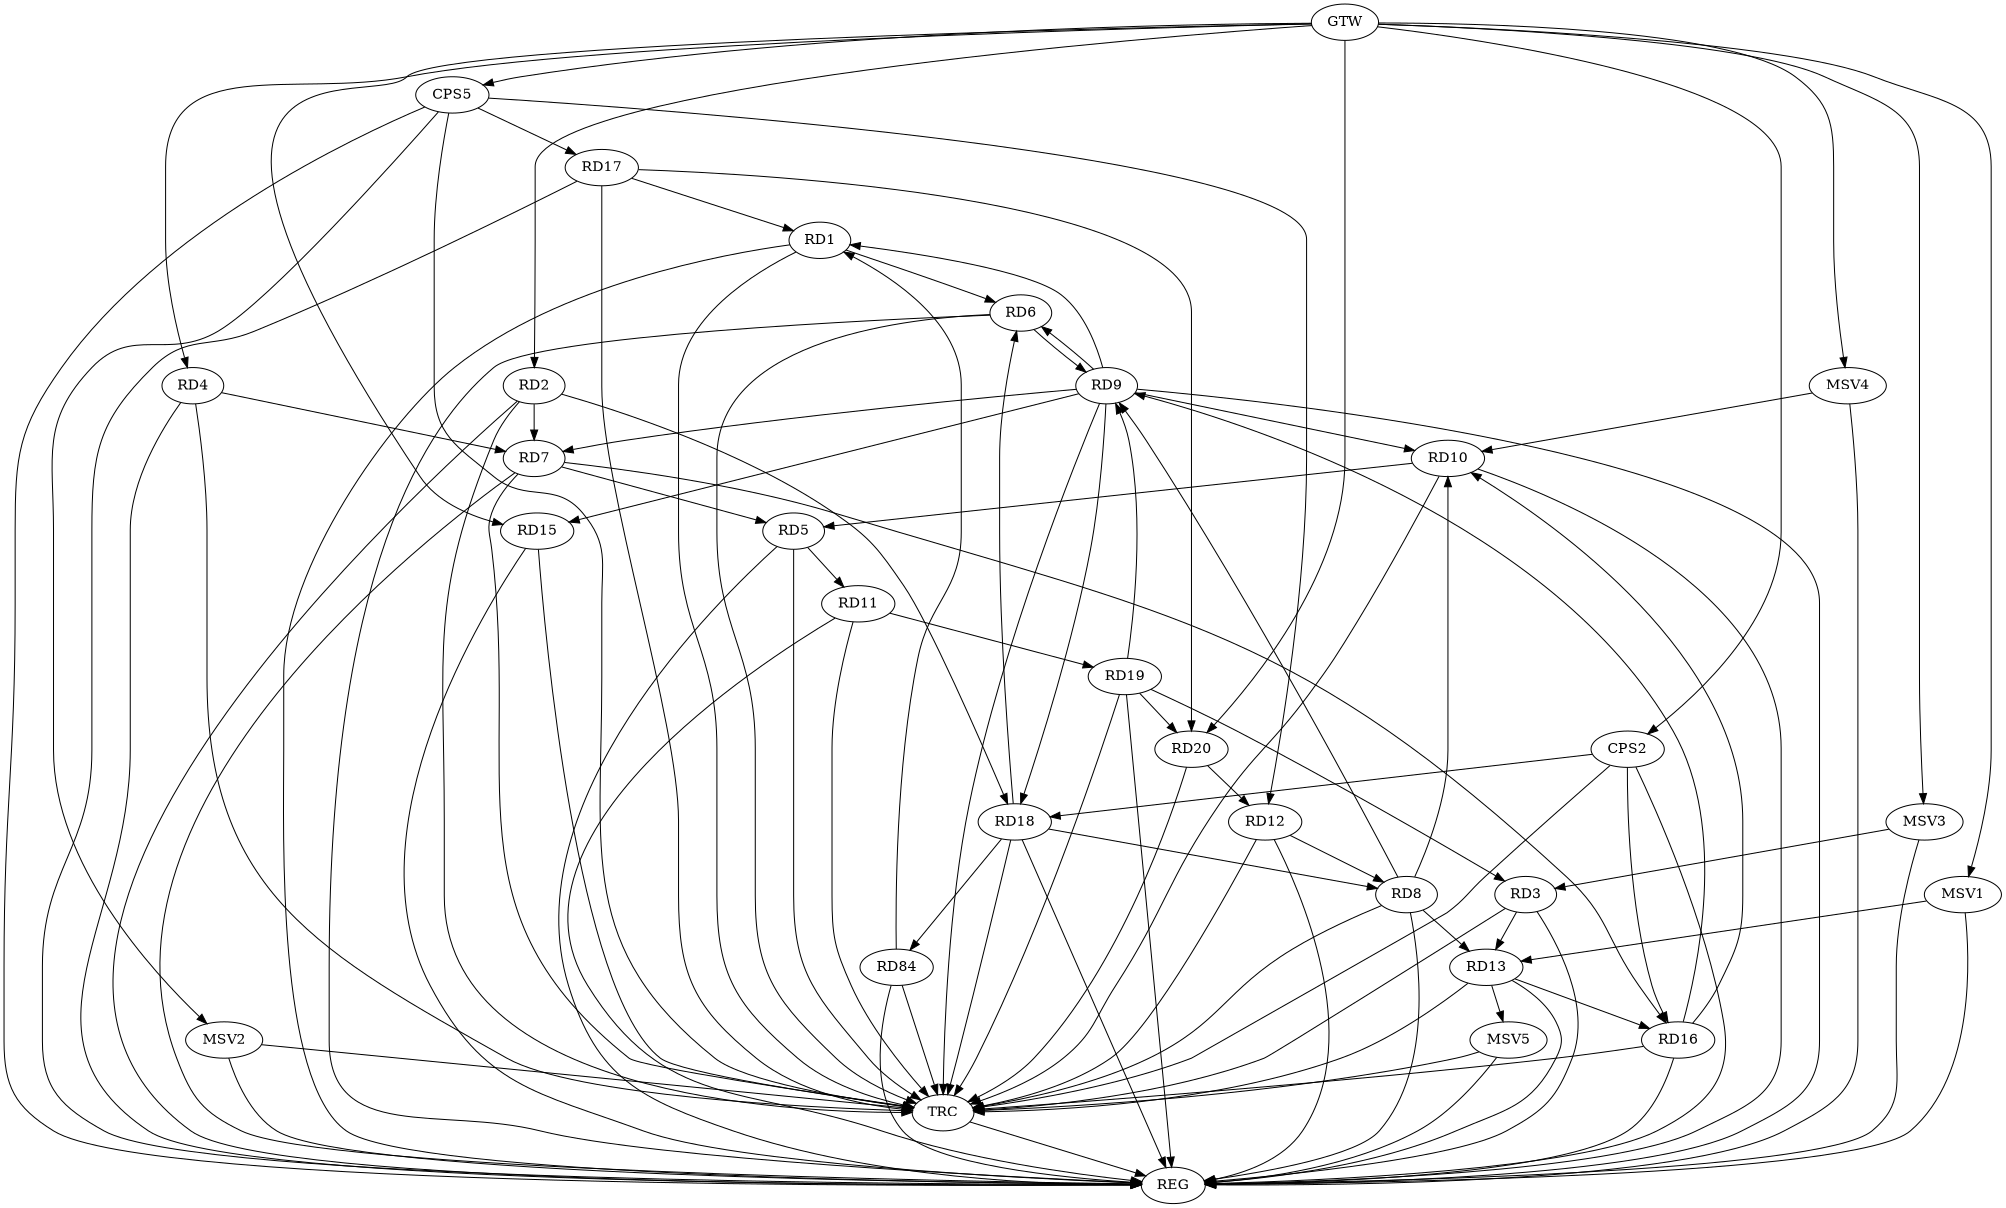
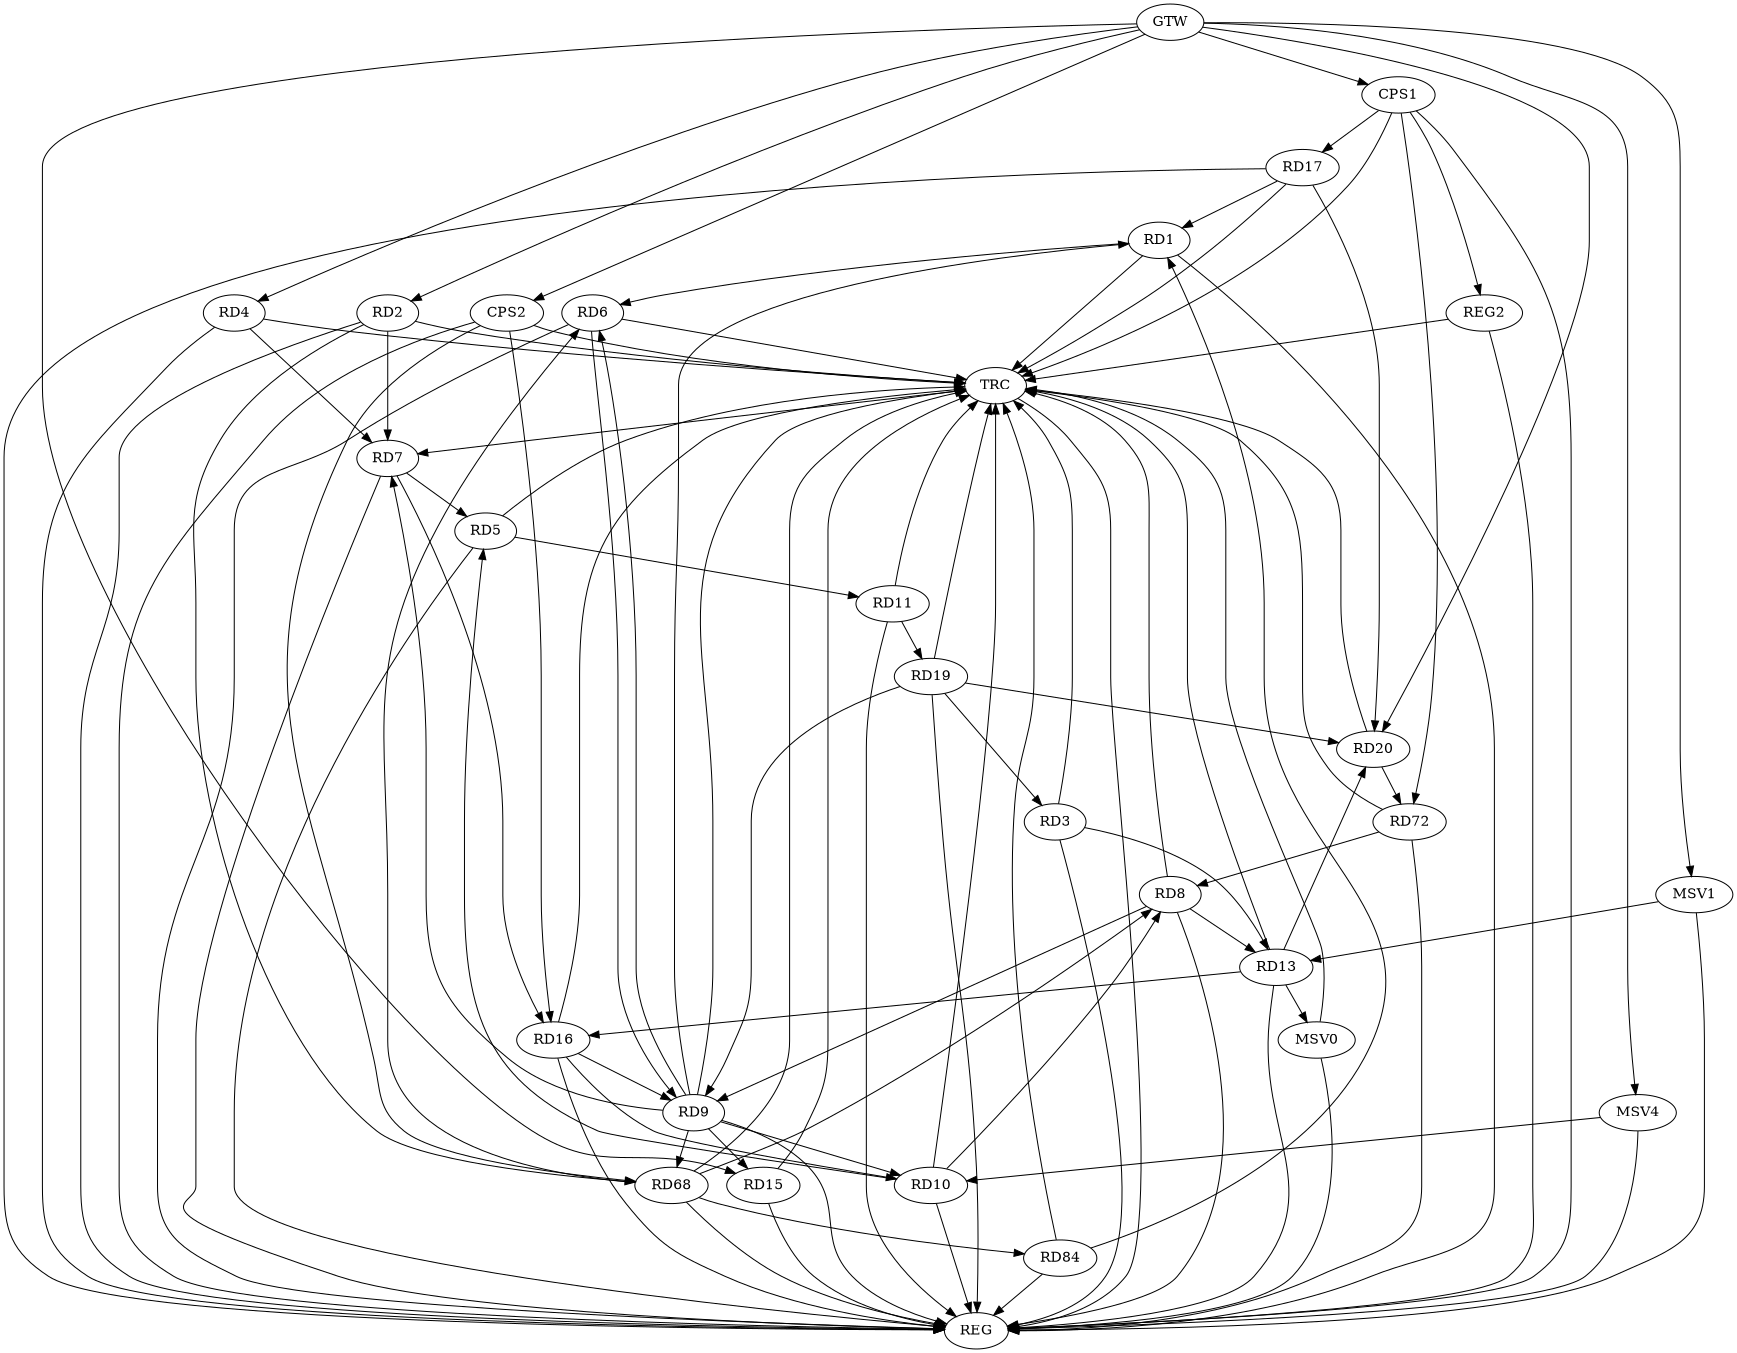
node "CPS5": label "CPS5" -> "CPS1"
edge "RD8" -> "RD10": reversed
node "RD18": label "RD18" -> "RD68"
node "RD12": label "RD12" -> "RD72"
node "MSV3": removed
edge "RD13" -> "RD20": added
edge "RD7" -> "TRC": reversed
node "MSV2": label "MSV2" -> "REG2"
node "MSV5": label "MSV5" -> "MSV0"
